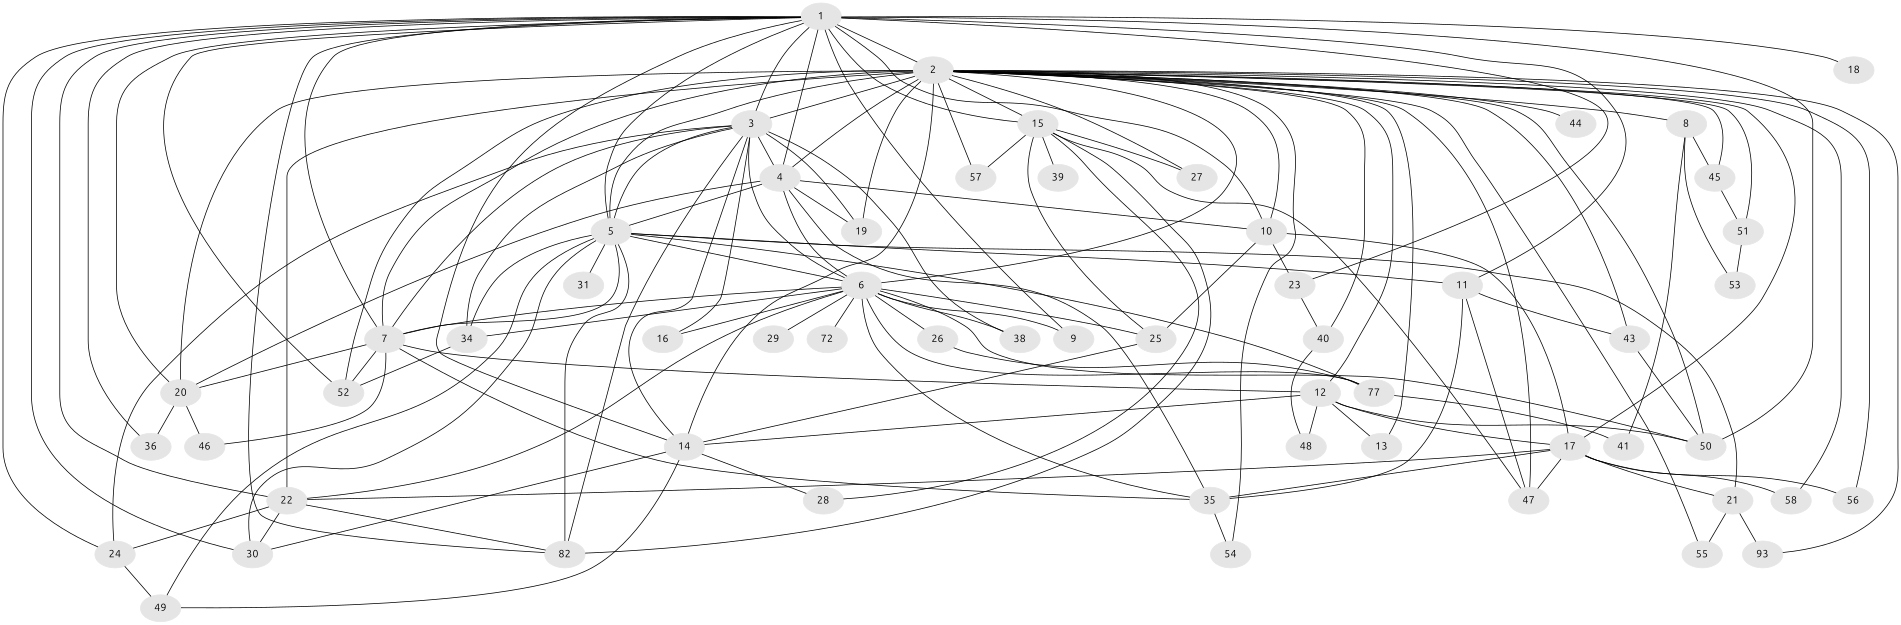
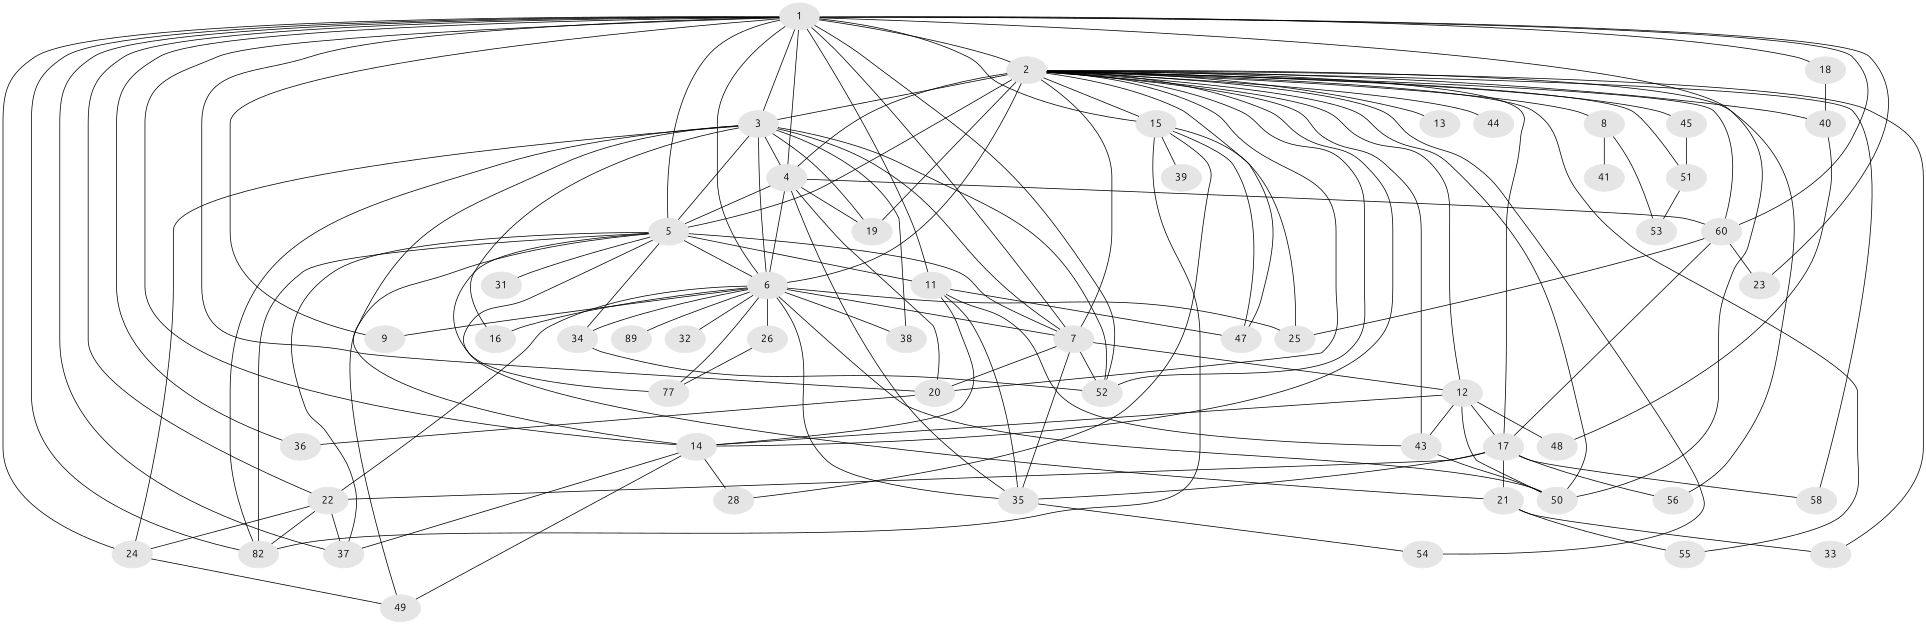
edge "2" -- "22": removed
edge "1" -- "6": added
edge "8" -- "45": removed
node "57": removed
node "27": removed
edge "3" -- "34": now "3" -- "52"
node "10": label "10" -> "60"
edge "23" -- "40": now "18" -- "40"
node "29": label "29" -> "89"
node "72": label "72" -> "32"
edge "25" -- "14": now "11" -- "14"
edge "77" -- "41": removed
edge "12" -- "13": now "12" -- "43"
node "46": removed
edge "17" -- "47": removed
node "30": label "30" -> "37"
node "93": label "93" -> "33"
